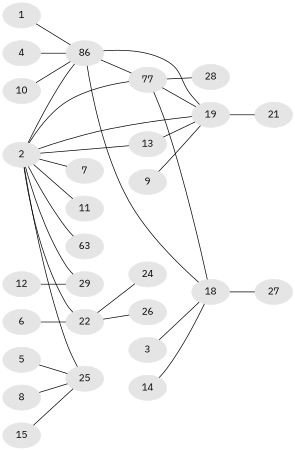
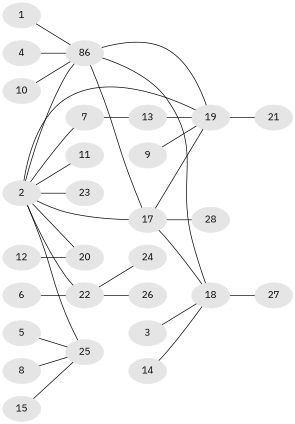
node "77": label "77" -> "17"
edge "13" -- "2": now "13" -- "7"
node "63": label "63" -> "23"
node "29": label "29" -> "20"
